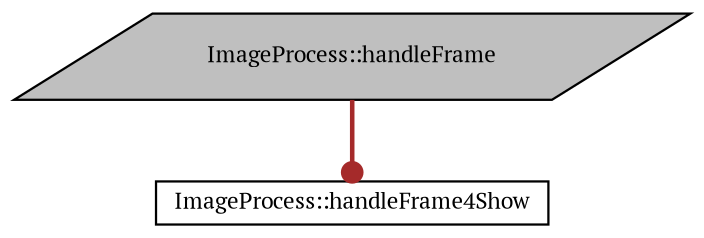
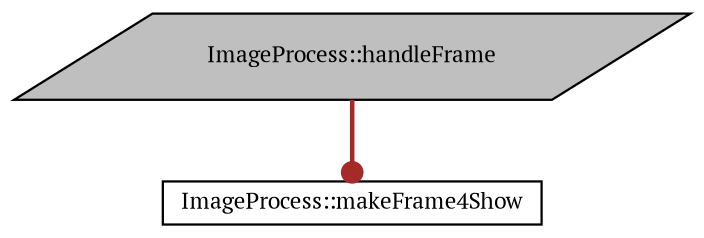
node "ImageProcess::handleFrame4Show": label "ImageProcess::handleFrame4Show" -> "ImageProcess::makeFrame4Show"
